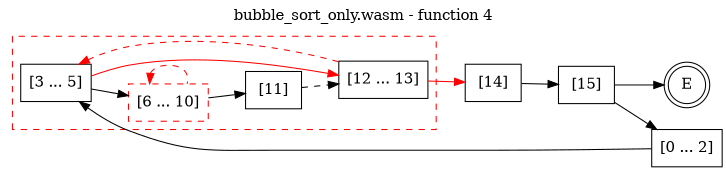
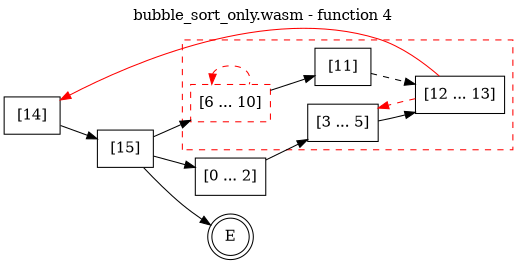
edge "[3 ... 5]" -> "[12 ... 13]": color red -> black
edge "[3 ... 5]" -> "[6 ... 10]": now "[15]" -> "[6 ... 10]"
